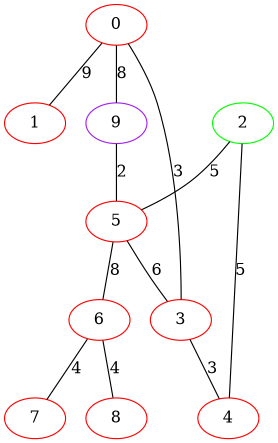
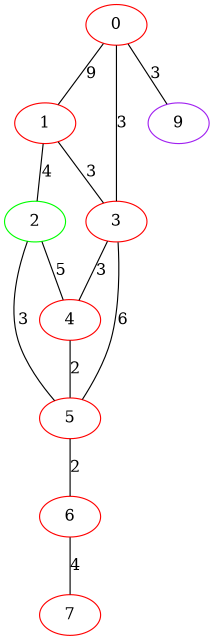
edge "0" -- "9": label "8" -> "3"
edge "1" -- "2": added, label "4"
edge "1" -- "3": added, label "3"
edge "9" -- "5": now "4" -- "5"
edge "2" -- "5": label "5" -> "3"
edge "5" -- "6": label "8" -> "2"
node "8": removed
